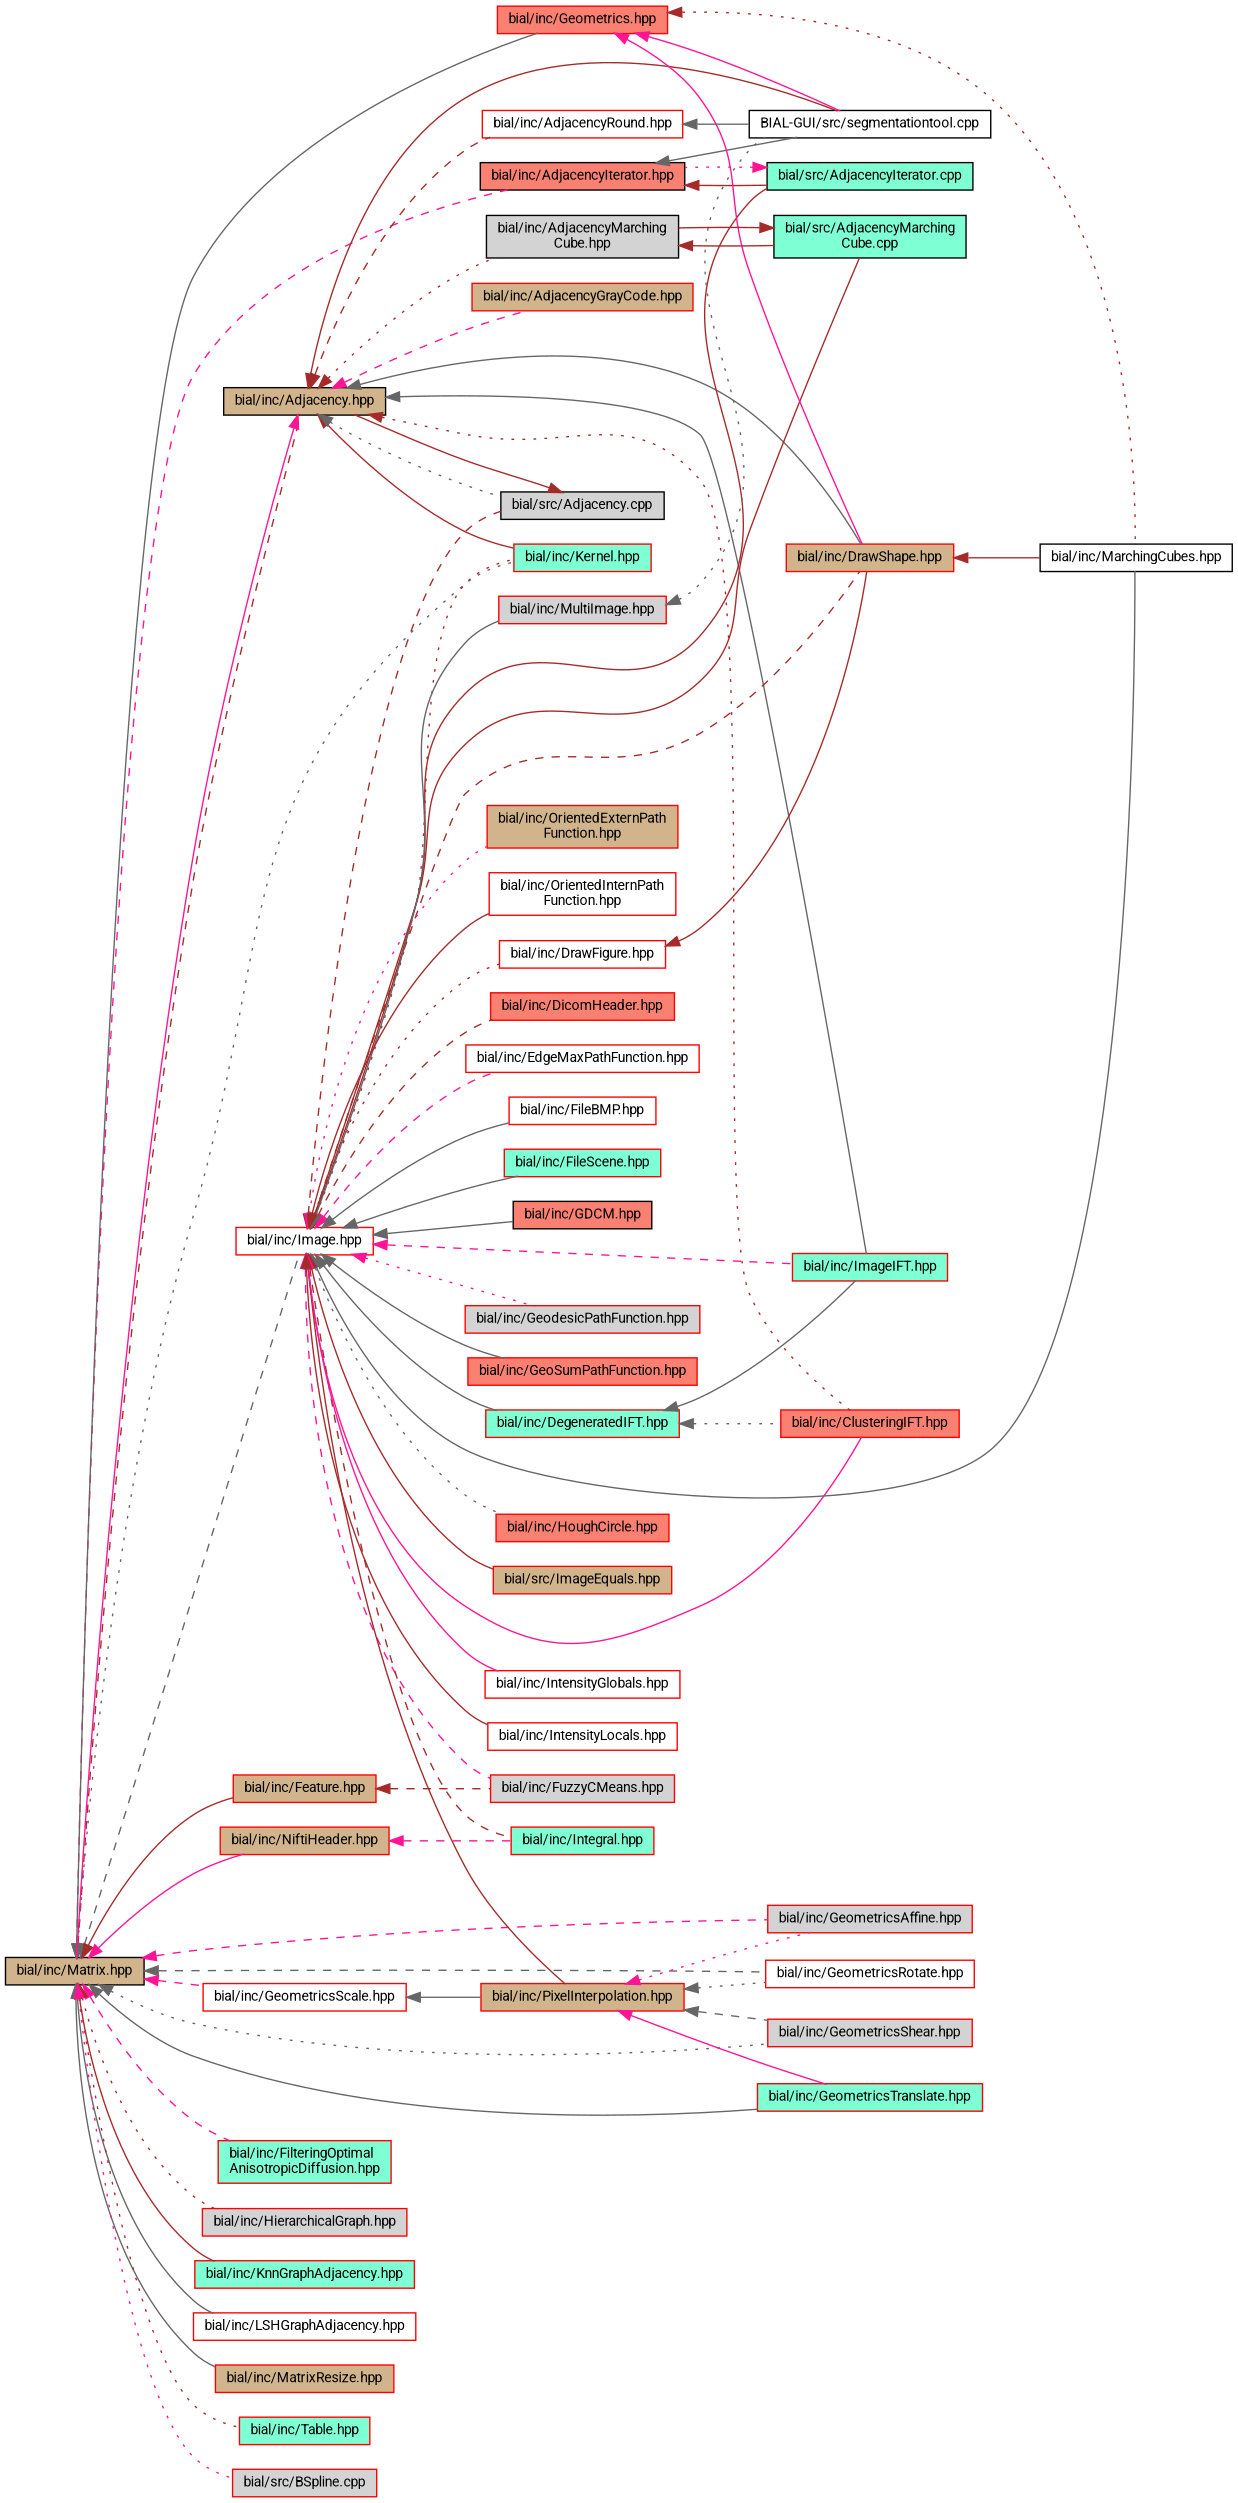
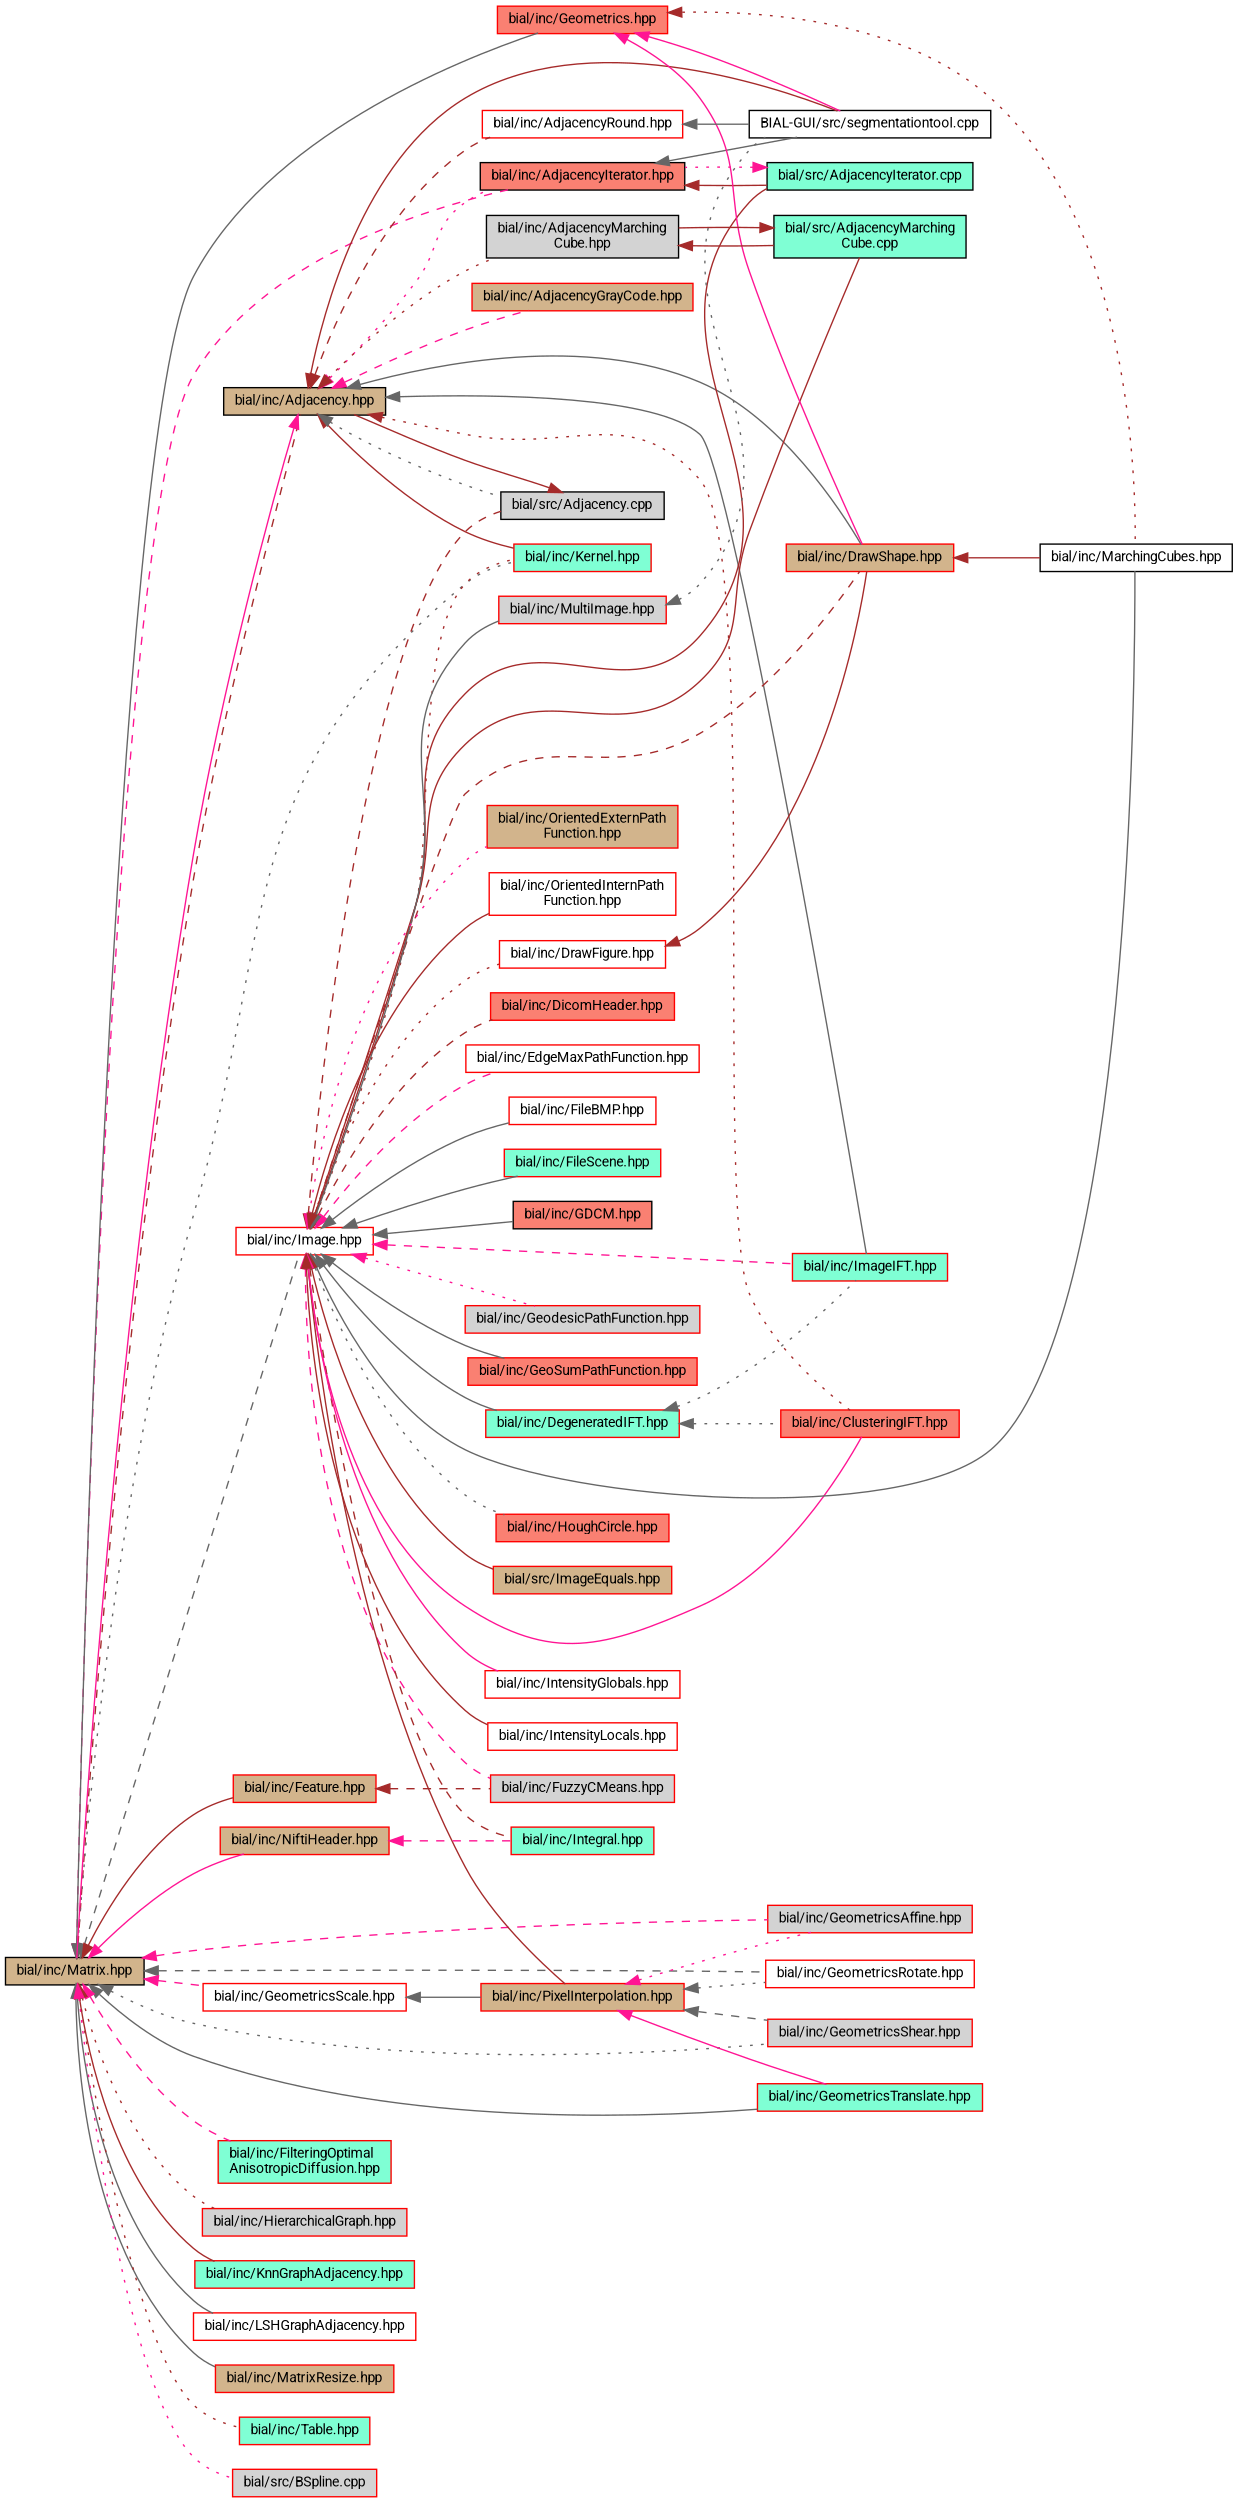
edge "bial/inc/AdjacencyIterator.hpp" -> "bial/inc/Adjacency.hpp": added
edge "bial/inc/ImageIFT.hpp" -> "bial/inc/DegeneratedIFT.hpp": style solid -> dotted
